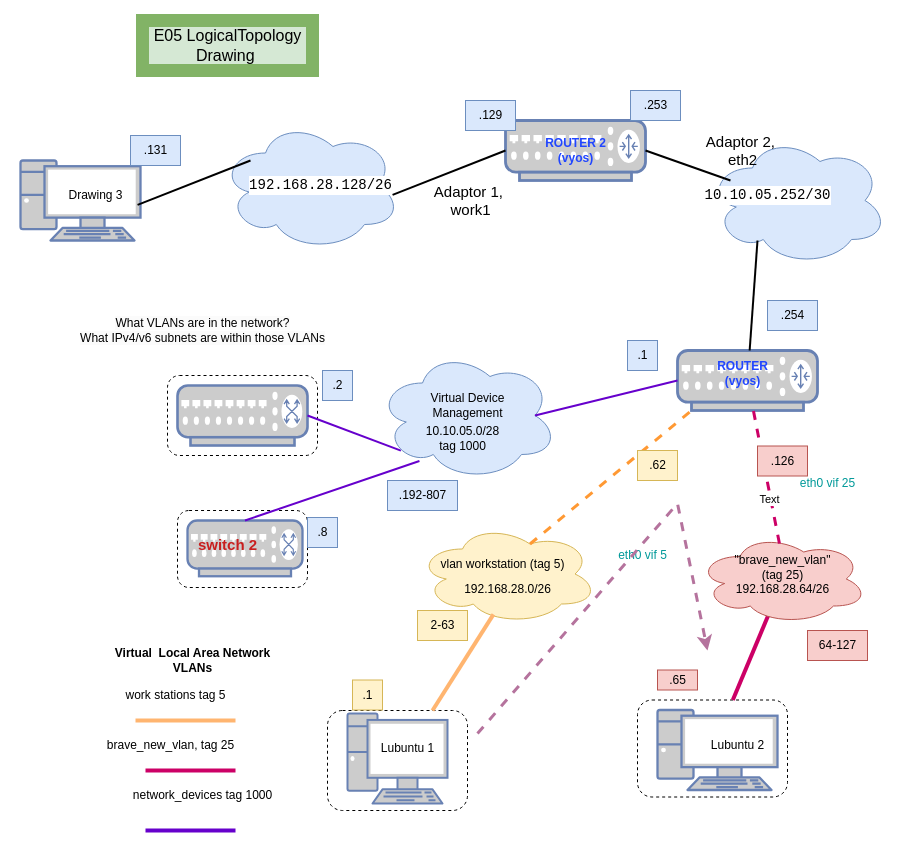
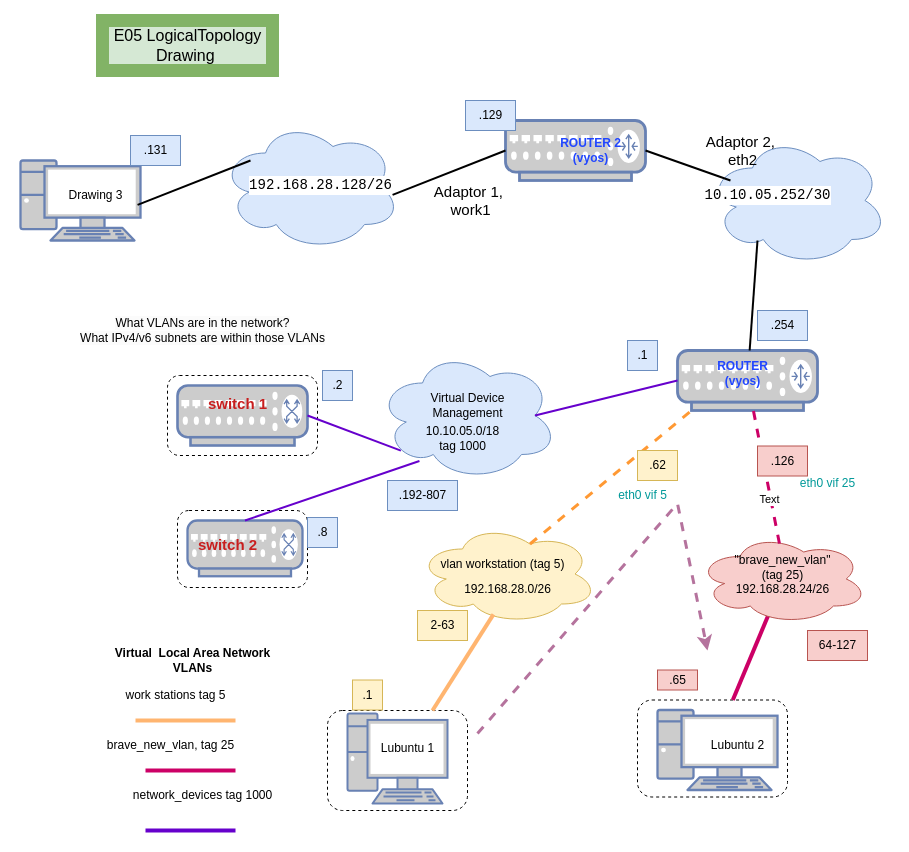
node "E05 LogicalTopology Drawing": moved (228, 46) -> (188, 46)
node ".253": removed
node "ROUTER 2 (vyos)": moved (576, 151) -> (591, 151)
node ".254": moved (793, 316) -> (783, 326)
node "switch 1": added
node "10.10.05.0/28 tag 1000": label "10.10.05.0/28 tag 1000" -> "10.10.05.0/18 tag 1000"
node "eth0 vif 5": moved (643, 556) -> (643, 496)
node "192.168.28.64/26": label "192.168.28.64/26" -> "192.168.28.24/26"
